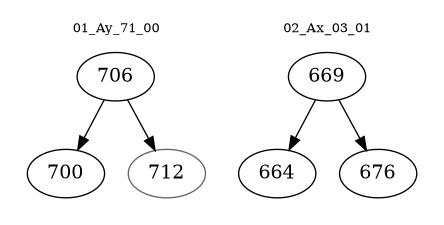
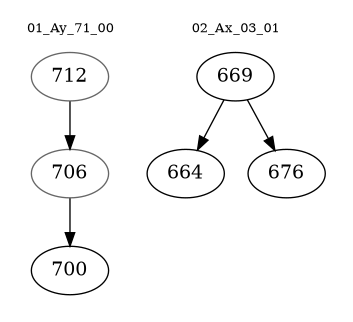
node "706": color black -> gray40
edge "706" -> "712": reversed
